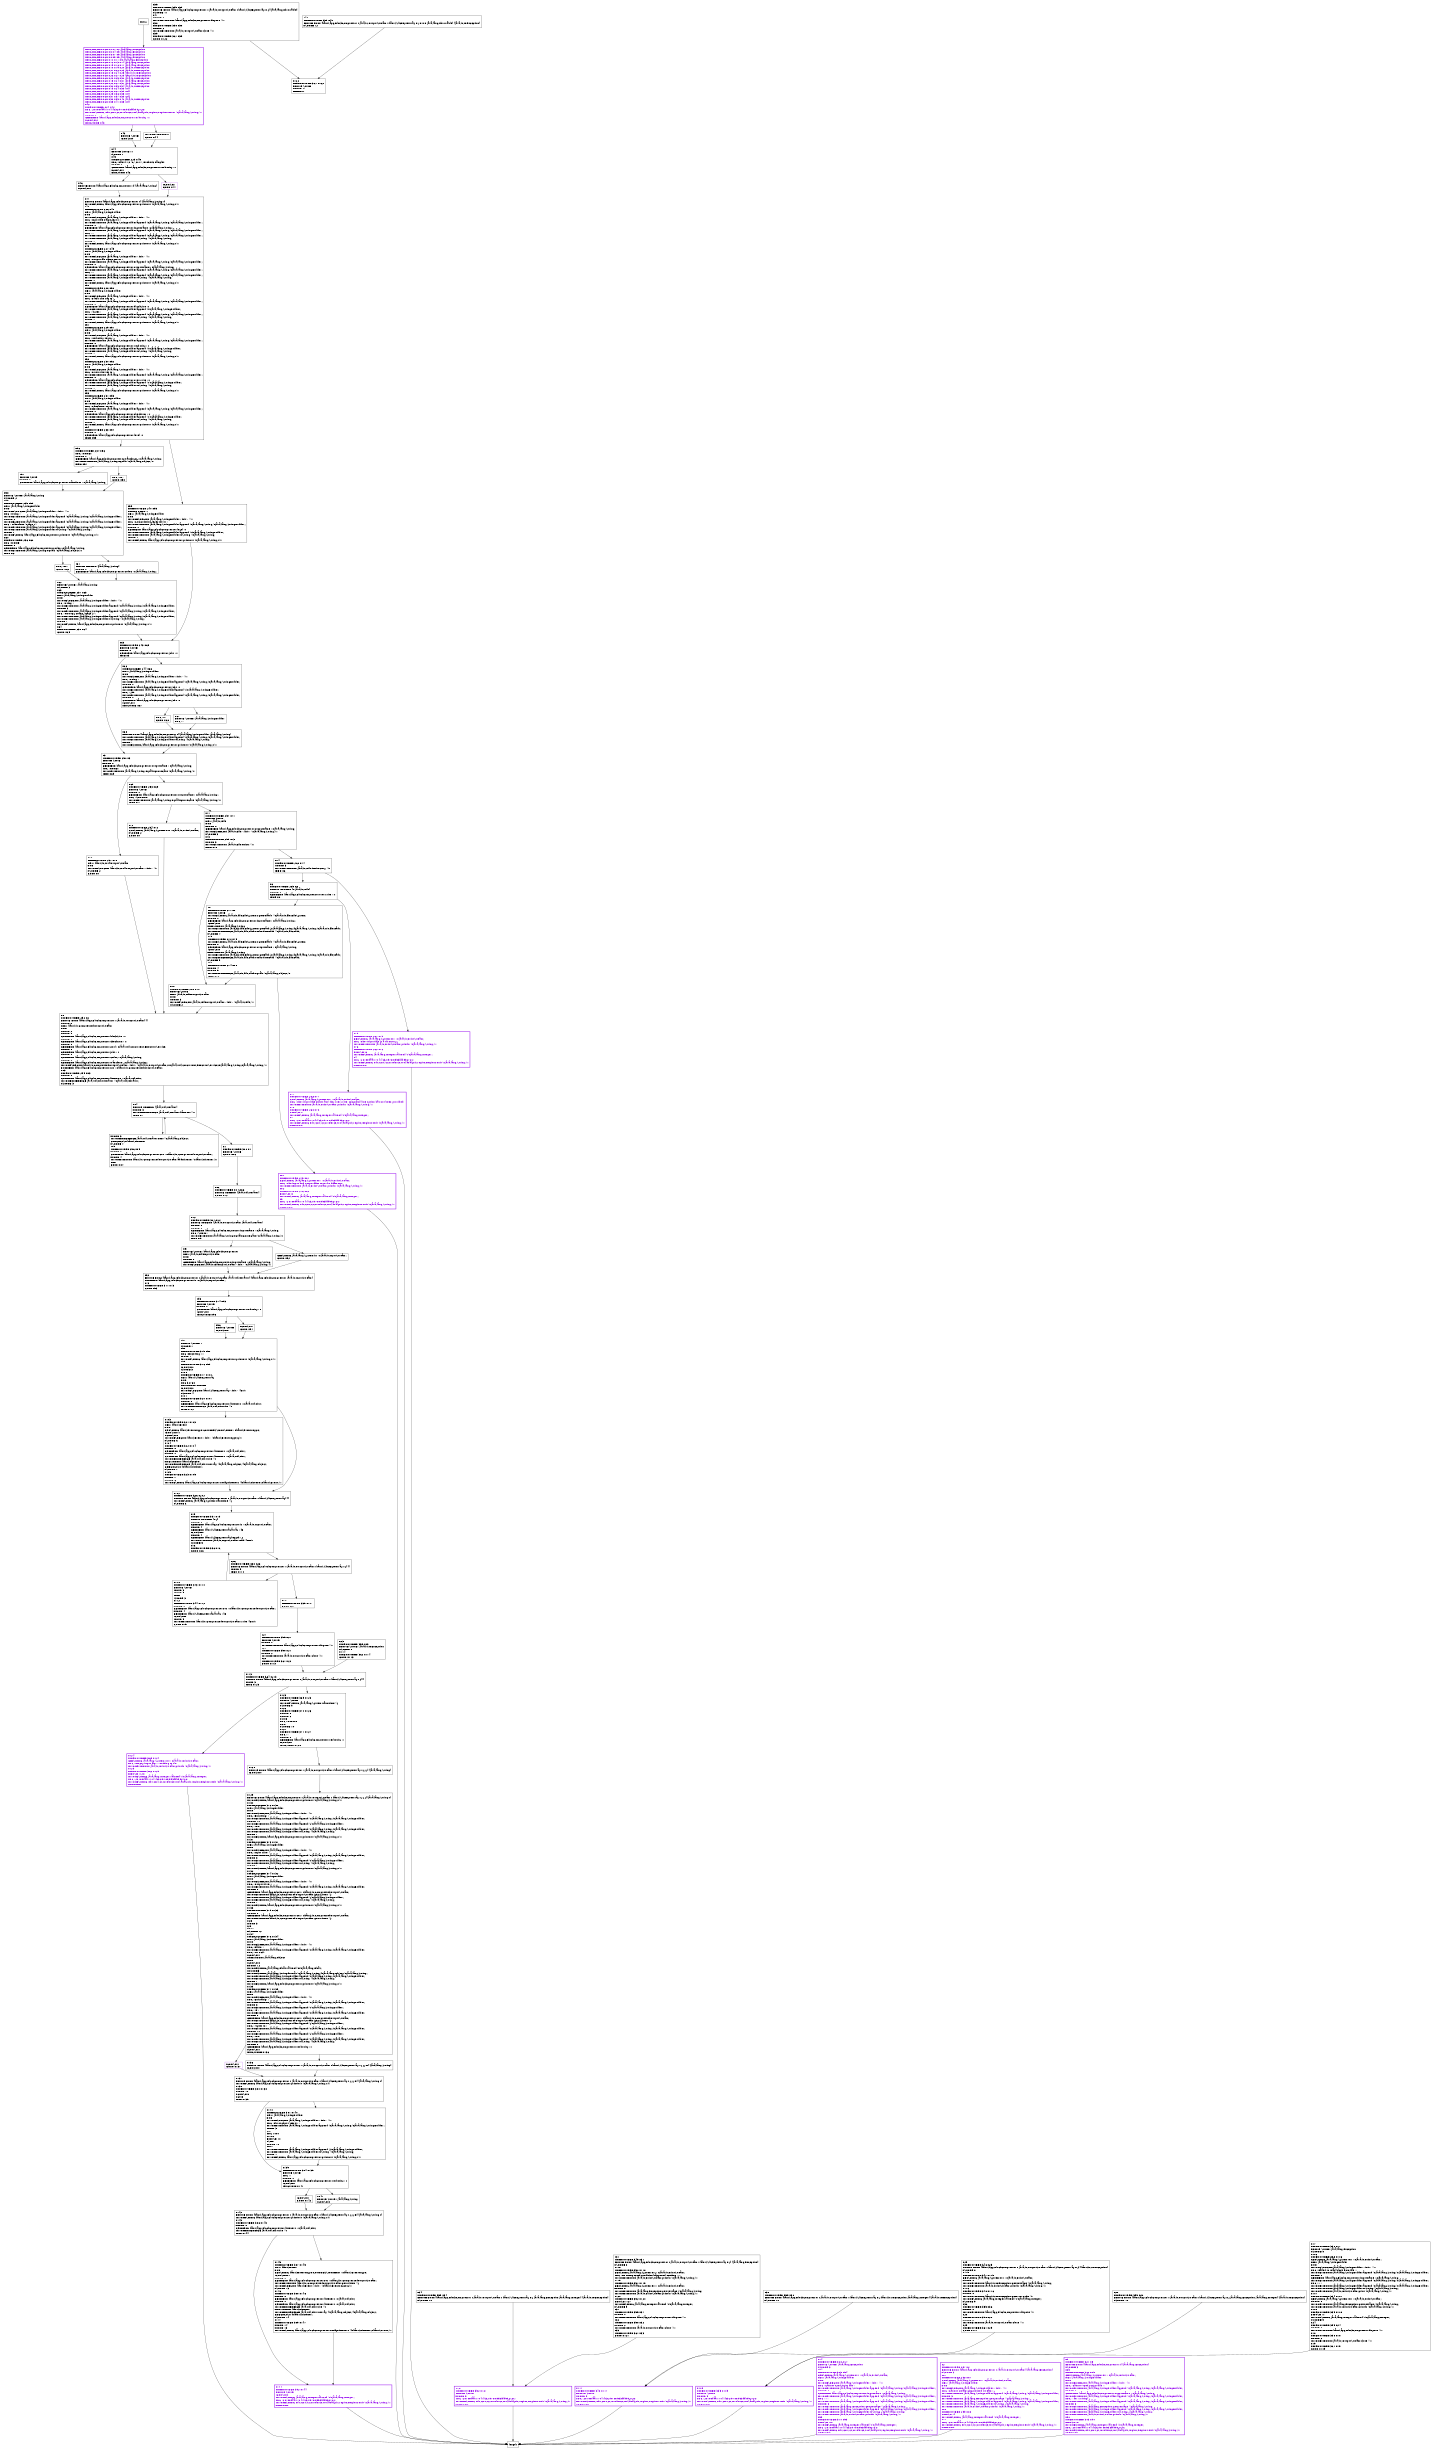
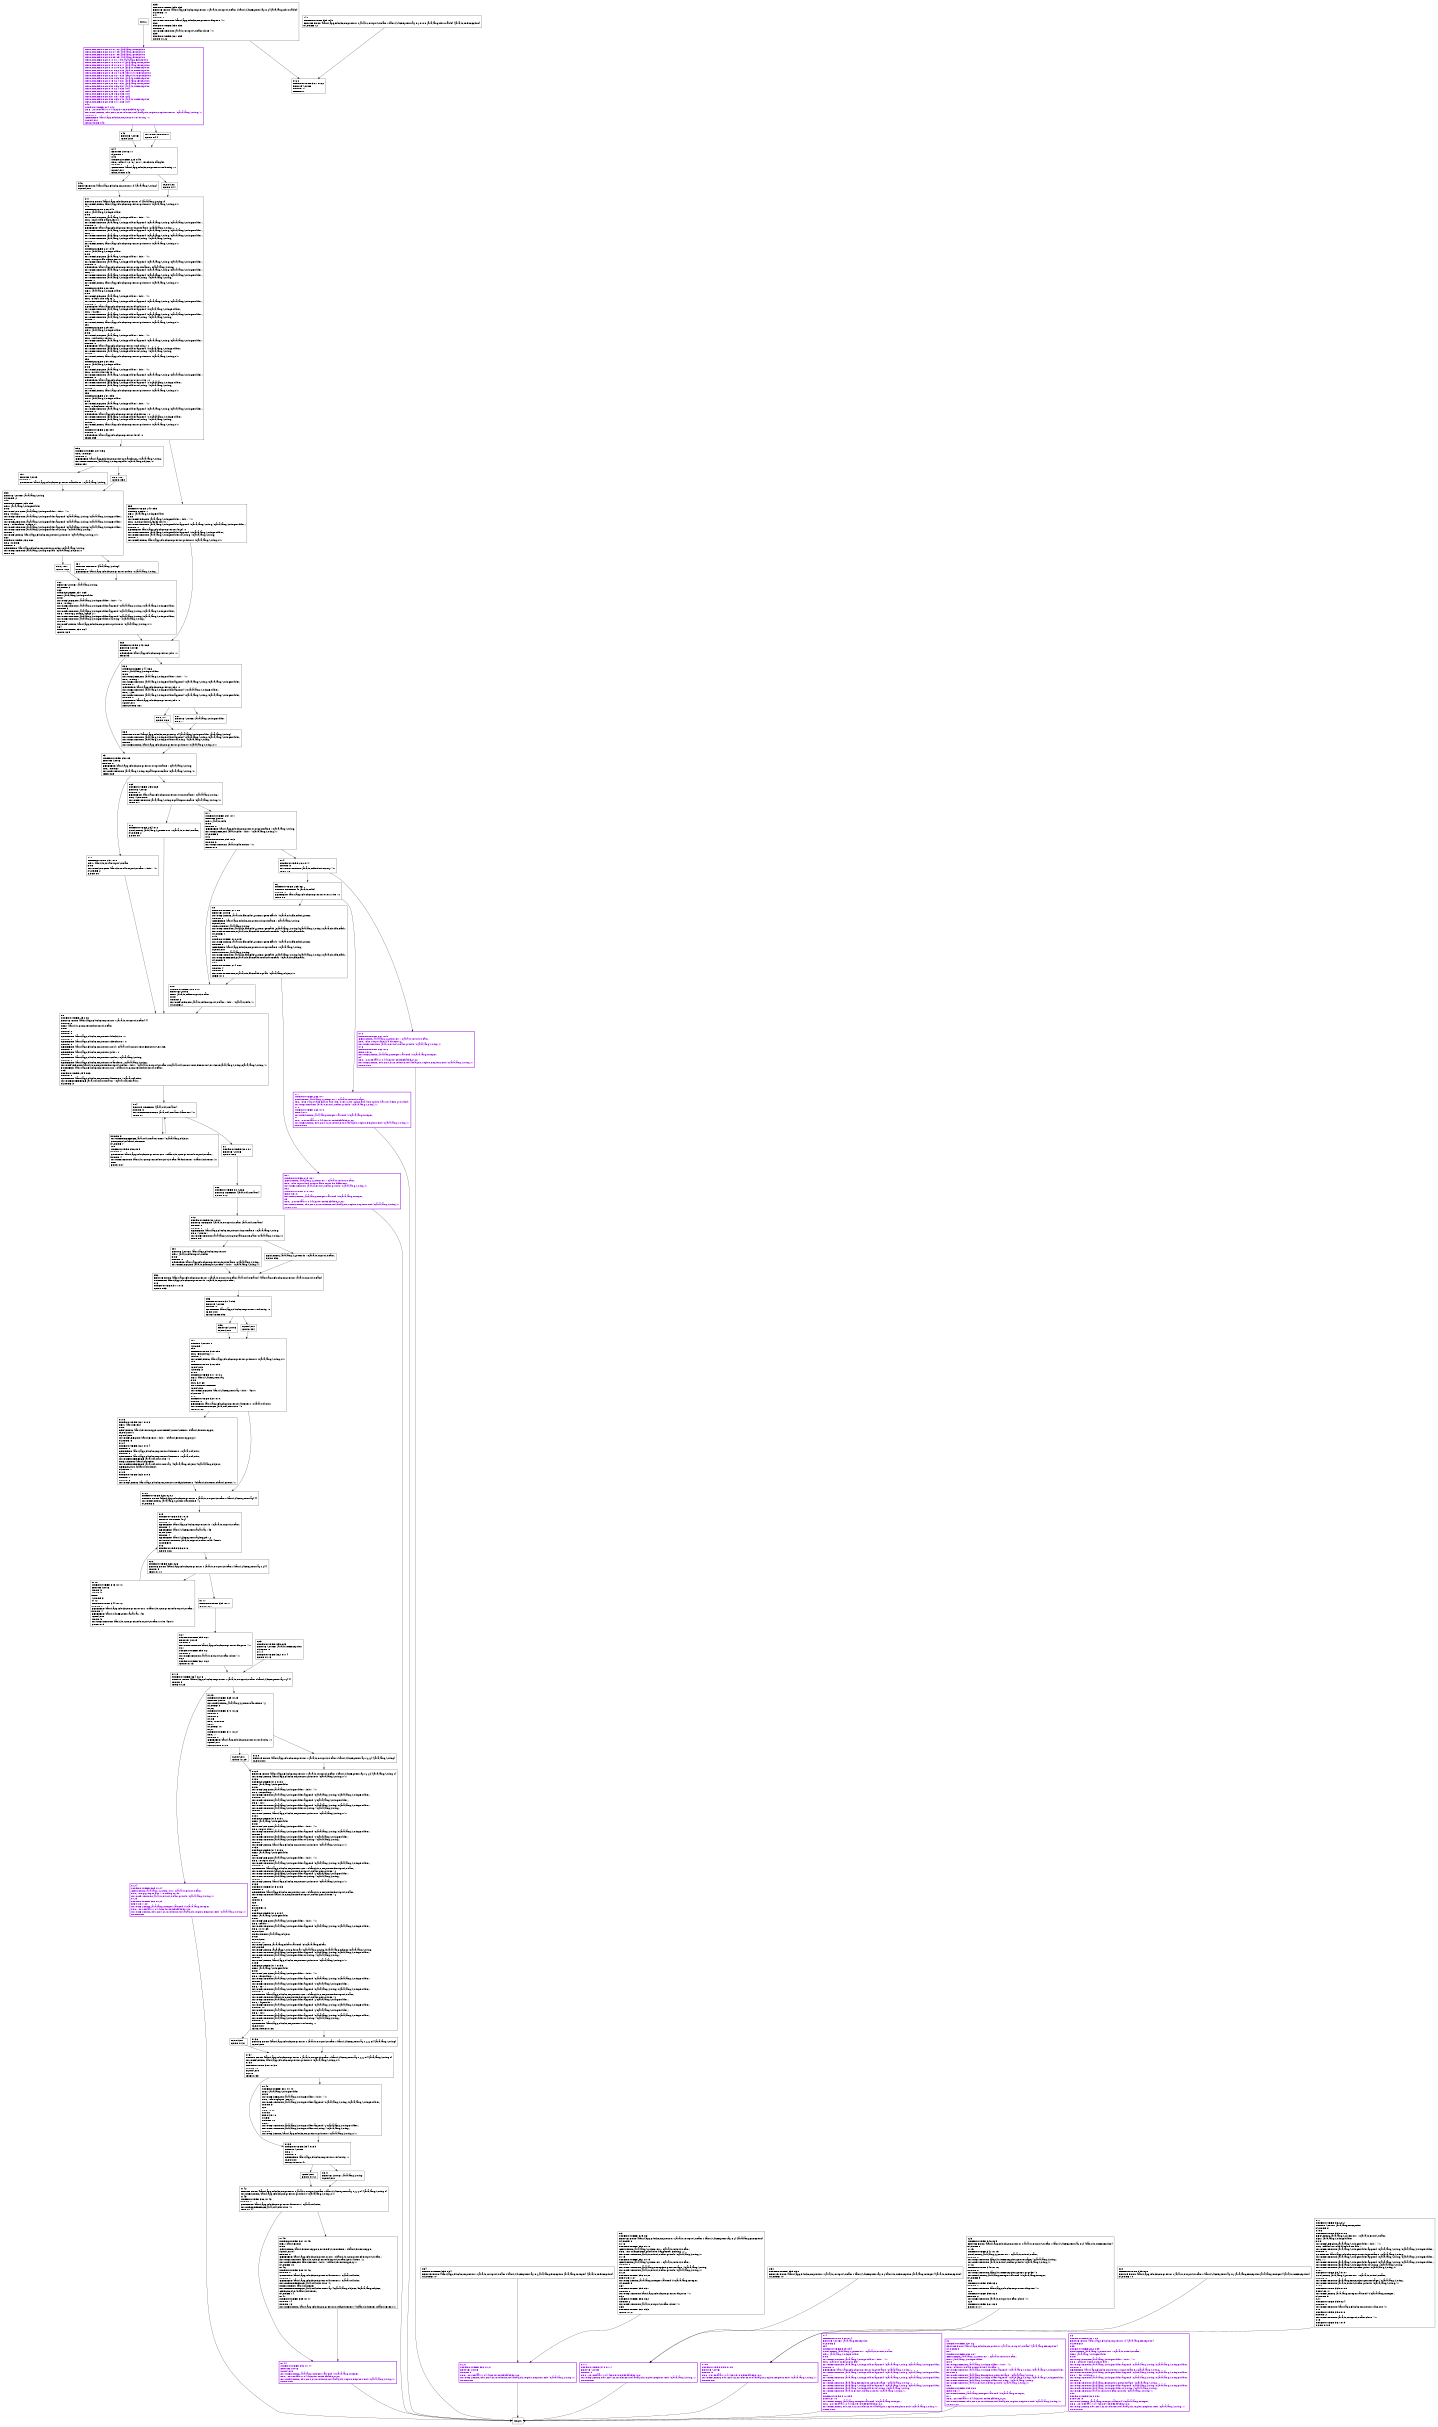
node "ICONST_1 GOTO L47": color purple -> black
node "ICONST_1 GOTO L129": added
node "ICONST_1 GOTO L137": color purple -> black
